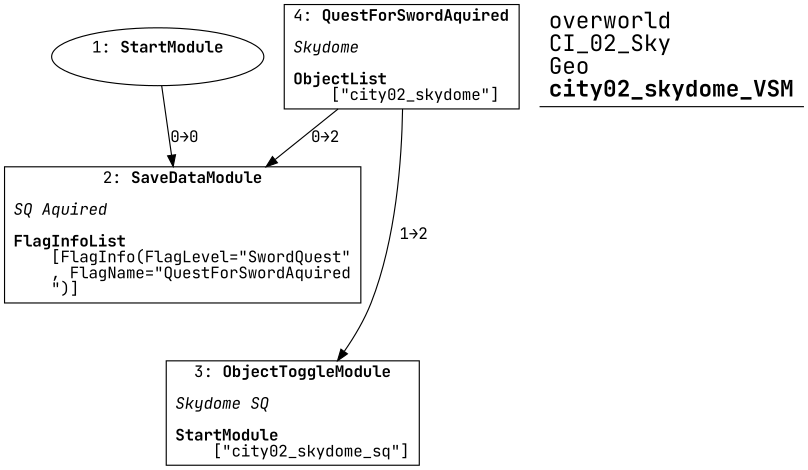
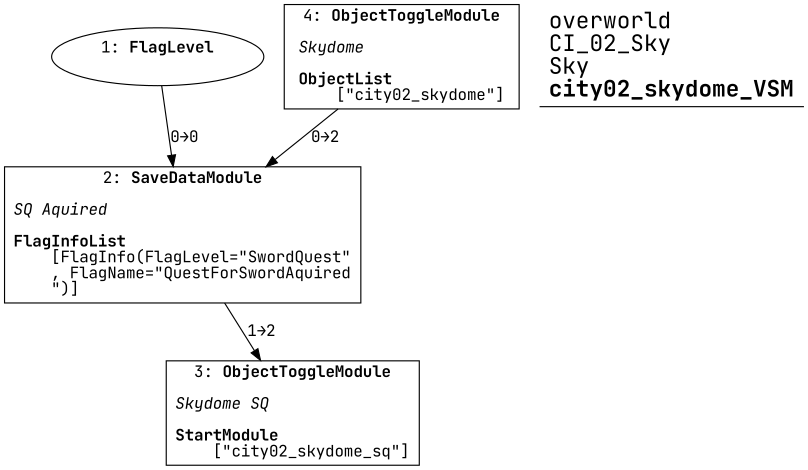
node "4:": text "QuestForSwordAquired" -> "ObjectToggleModule"
node "1:": text "StartModule" -> "FlagLevel"
node "overworld": text "Geo" -> "Sky"
edge "4:" -> "3:": now "2:" -> "3:"
